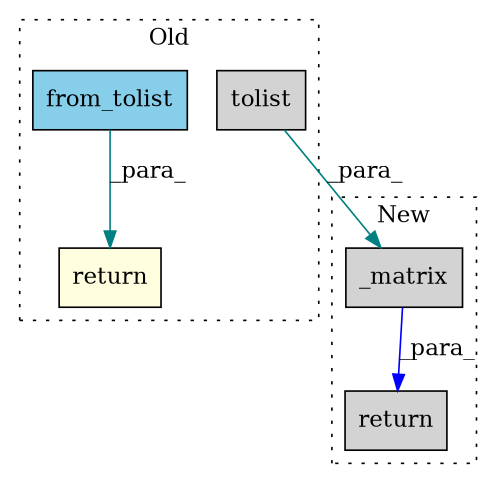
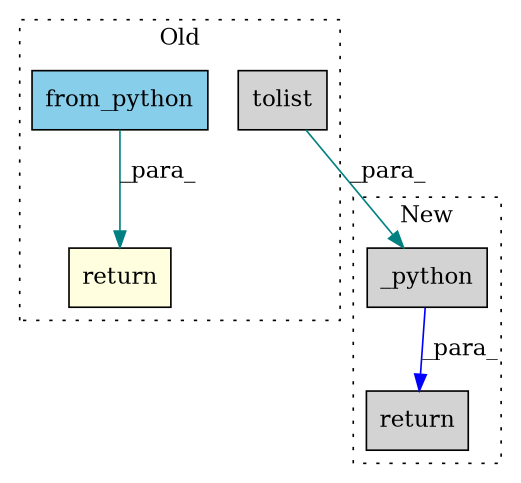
node "from_tolist": label "from_tolist" -> "from_python"
node "_matrix": label "_matrix" -> "_python"
